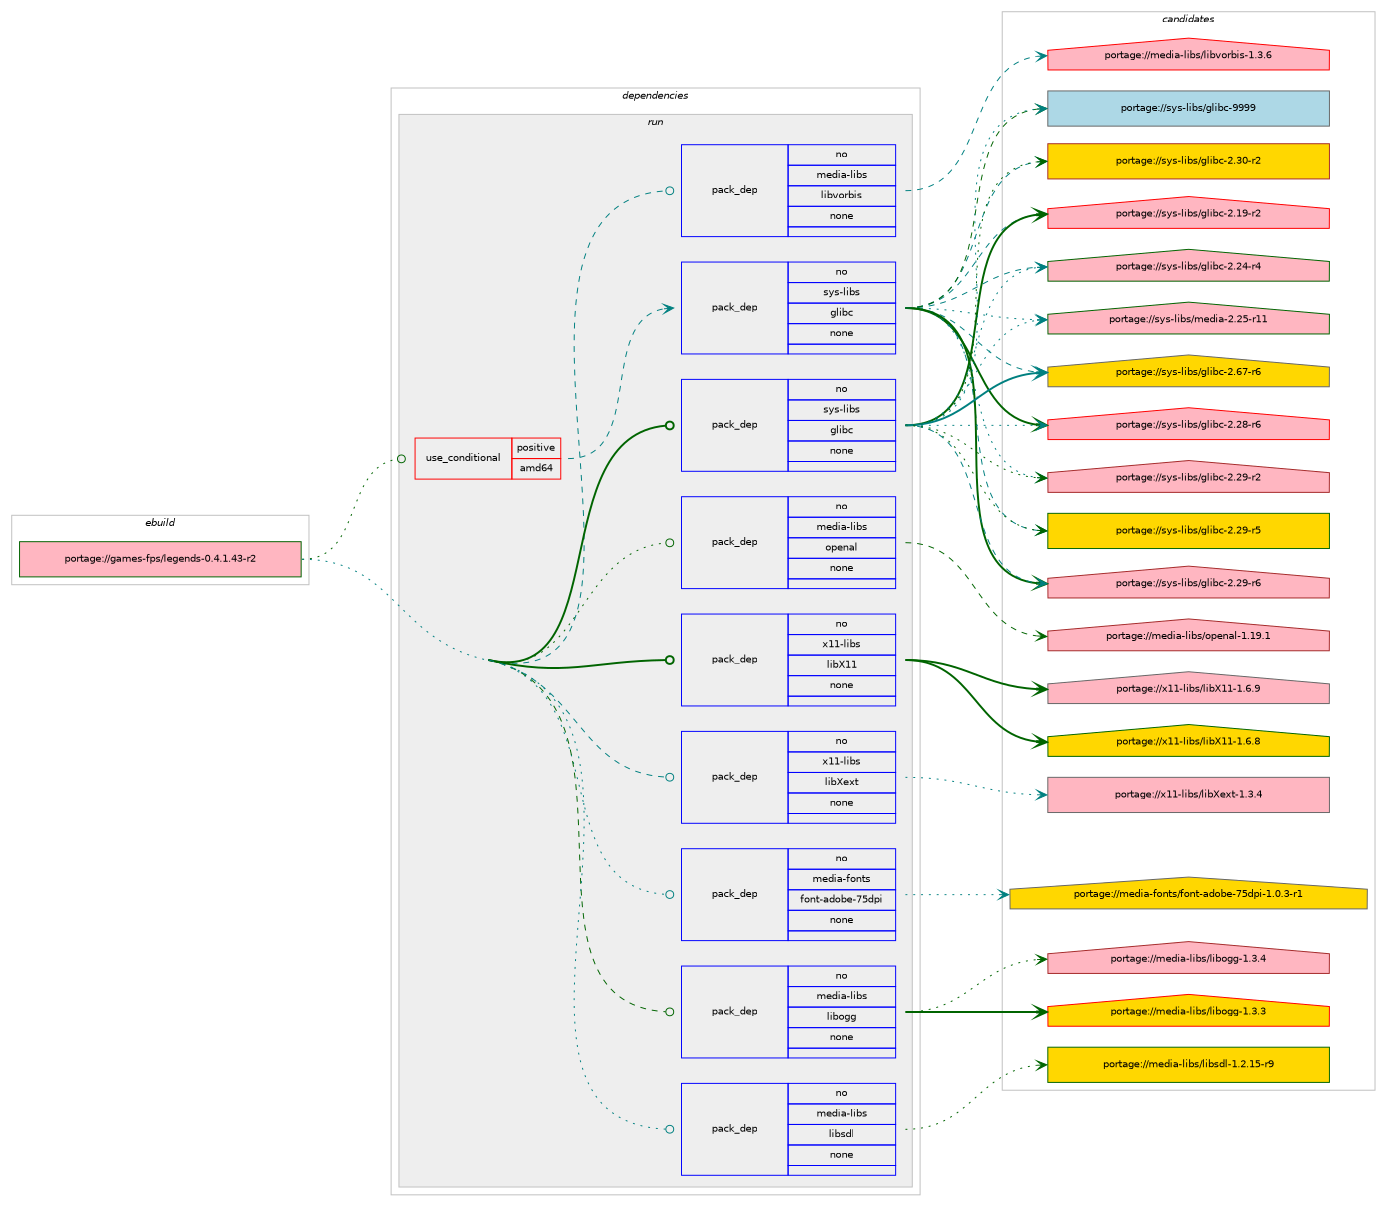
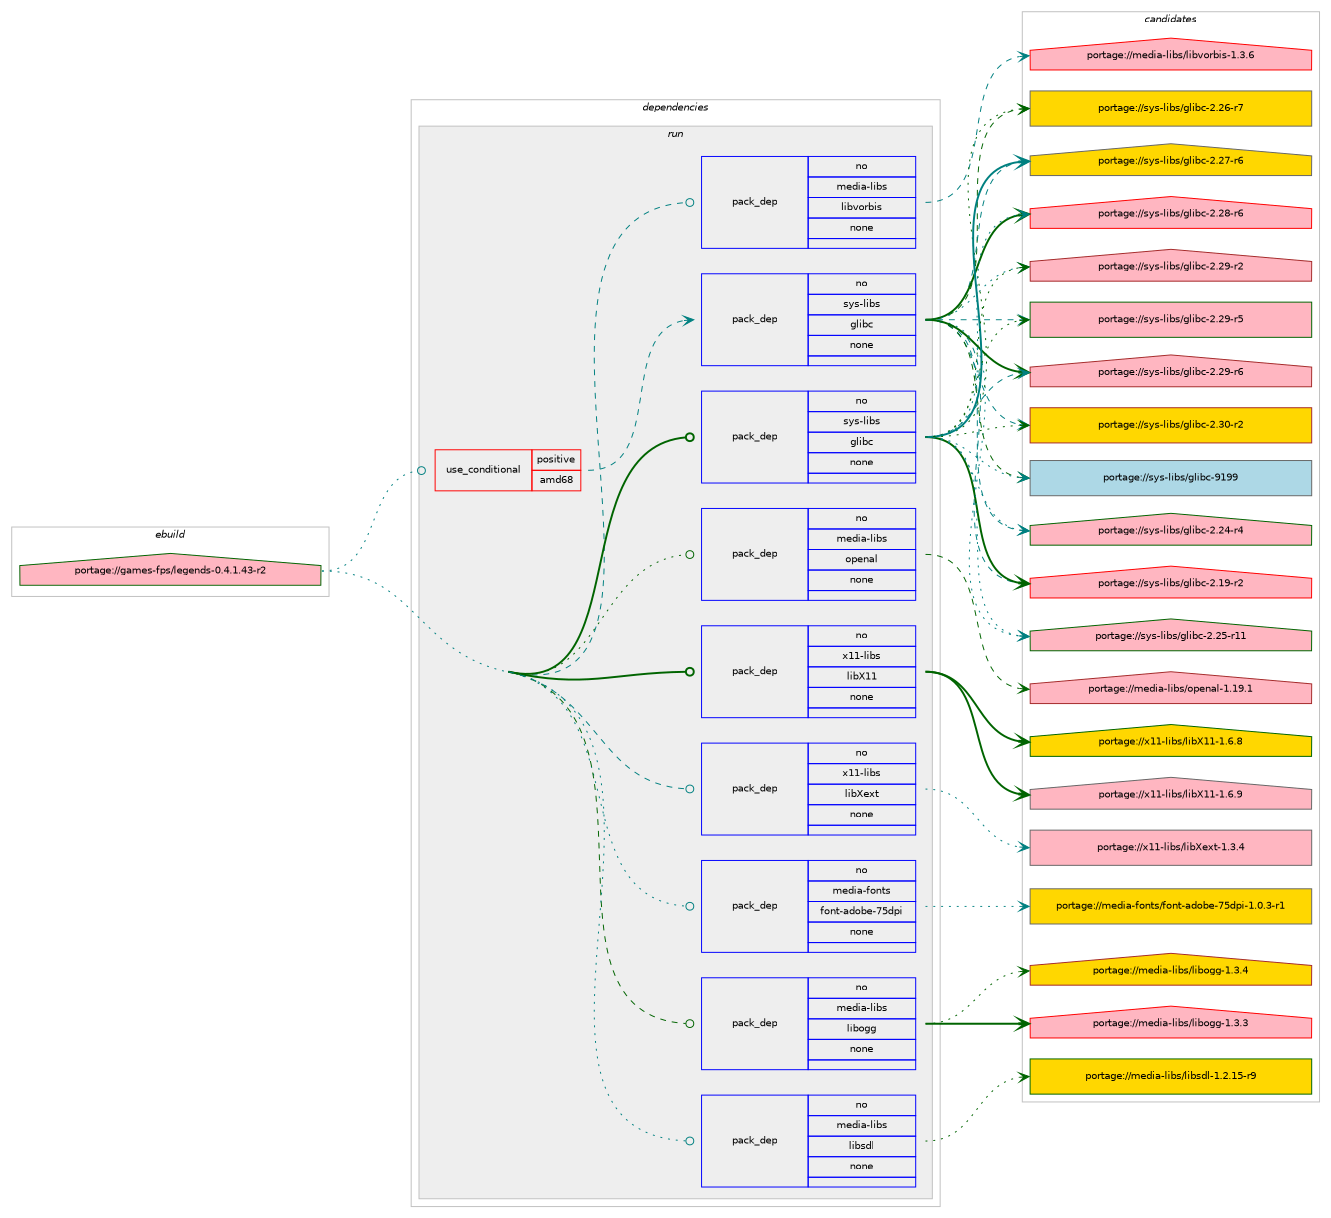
node "portage://sys-libs/glibc-2.26-r7": added
node "portage://sys-libs/glibc-9999": label "portage://sys-libs/glibc-9999" -> "portage://sys-libs/glibc-9199"
node "portage://sys-libs/media-2.25-r11": label "portage://sys-libs/media-2.25-r11" -> "portage://sys-libs/glibc-2.25-r11"
node "portage://sys-libs/glibc-2.67-r6": label "portage://sys-libs/glibc-2.67-r6" -> "portage://sys-libs/glibc-2.27-r6"
node "use_conditional": text "amd64" -> "amd68"
edge "portage://games-fps/legends-0.4.1.43-r2" -> "use_conditional": color darkgreen -> teal
node "portage://sys-libs/glibc-2.29-r5": fillcolor gold -> lightpink
node "portage://games-fps/legends-0.4.1.43-r2": shape box -> house
node "portage://media-fonts/font-adobe-75dpi-1.0.3-r1": shape house -> box
node "portage://media-libs/libogg-1.3.4": fillcolor lightpink -> gold
node "portage://media-libs/libogg-1.3.3": fillcolor gold -> lightpink
